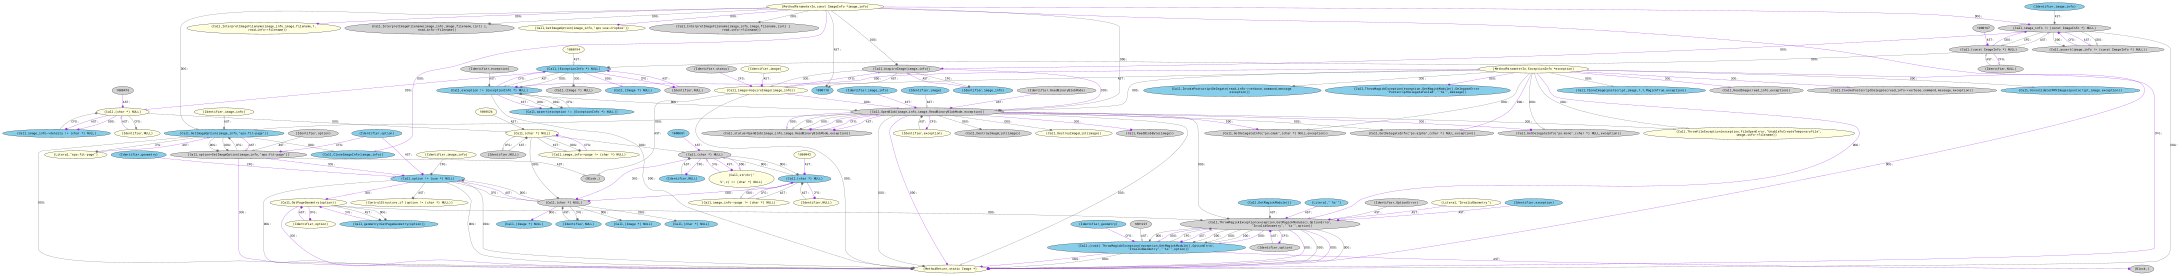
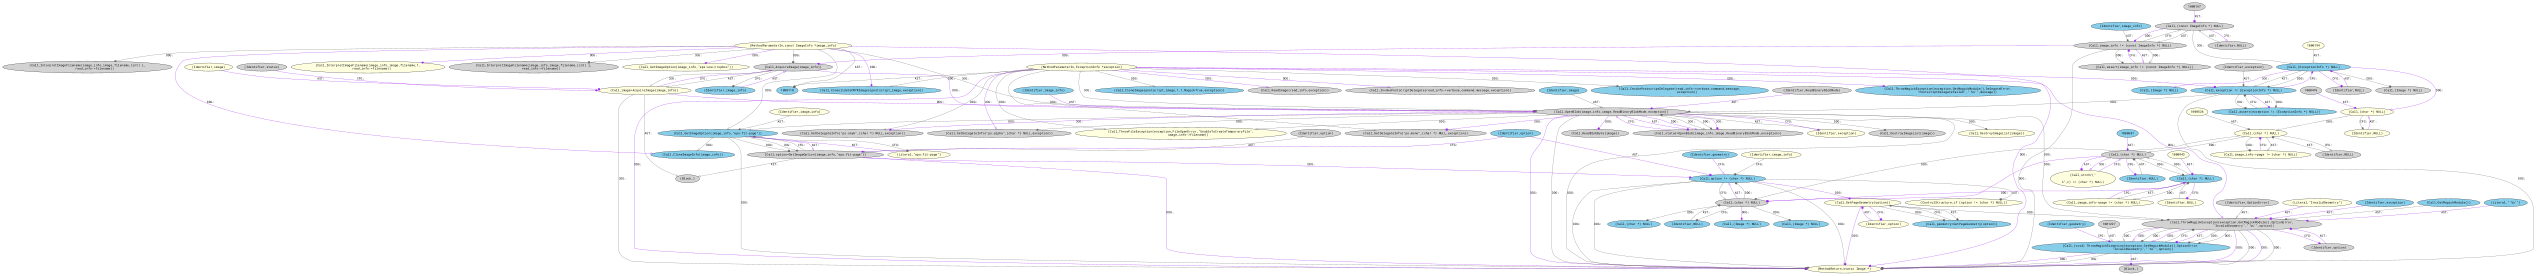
edge "(MethodParameterIn,const ImageInfo *image_info)" -> "(Call,image_info != (const ImageInfo *) NULL)": now "(MethodParameterIn,const ImageInfo *image_info)" -> "(Call,ConsolidateCMYKImages(postscript_image,exception))"
edge "(Call,(const ImageInfo *) NULL)" -> "(Call,(ExceptionInfo *) NULL)": arrowhead box -> onormal
node "(Call,image_info->density != (char *) NULL)": removed
edge "(MethodParameterIn,const ImageInfo *image_info)" -> "(MethodReturn,static Image *)": label "CFG: " -> "DDG: "
node "(Call,option != (use *) NULL)": label "(Call,option != (use *) NULL)" -> "(Call,option != (char *) NULL)"
edge "(Call,geometry=GetPageGeometry(option))" -> "(Call,GetPageGeometry(option))": color purple -> gray40
